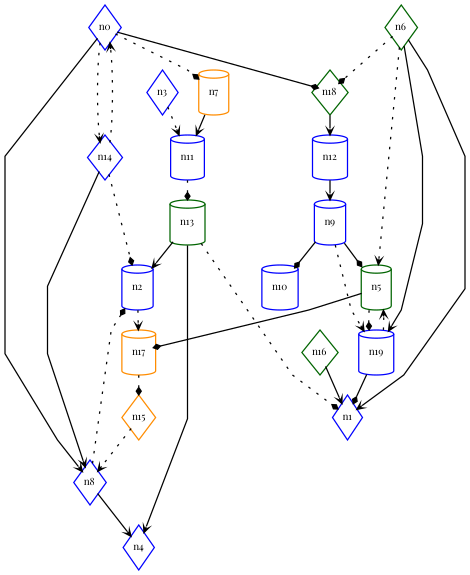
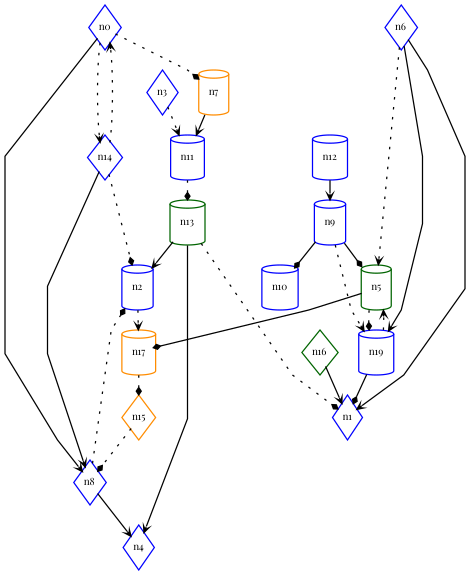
node "n6": color darkgreen -> blue
node "n18": removed
edge "n15" -> "n8": arrowhead vee -> diamond
